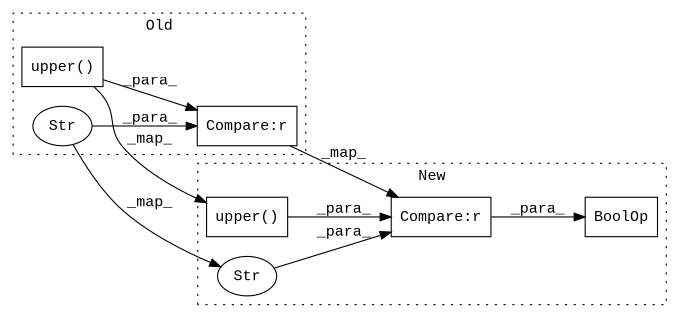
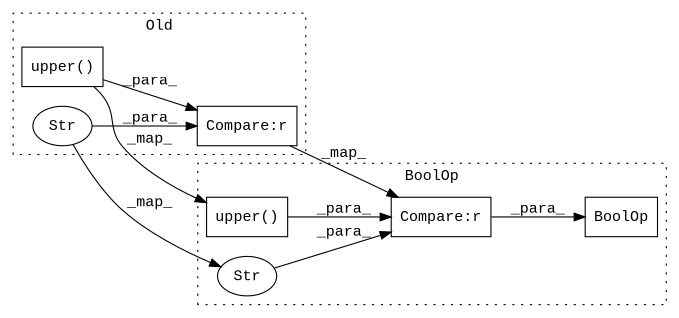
cluster "New": label "New" -> "BoolOp"
